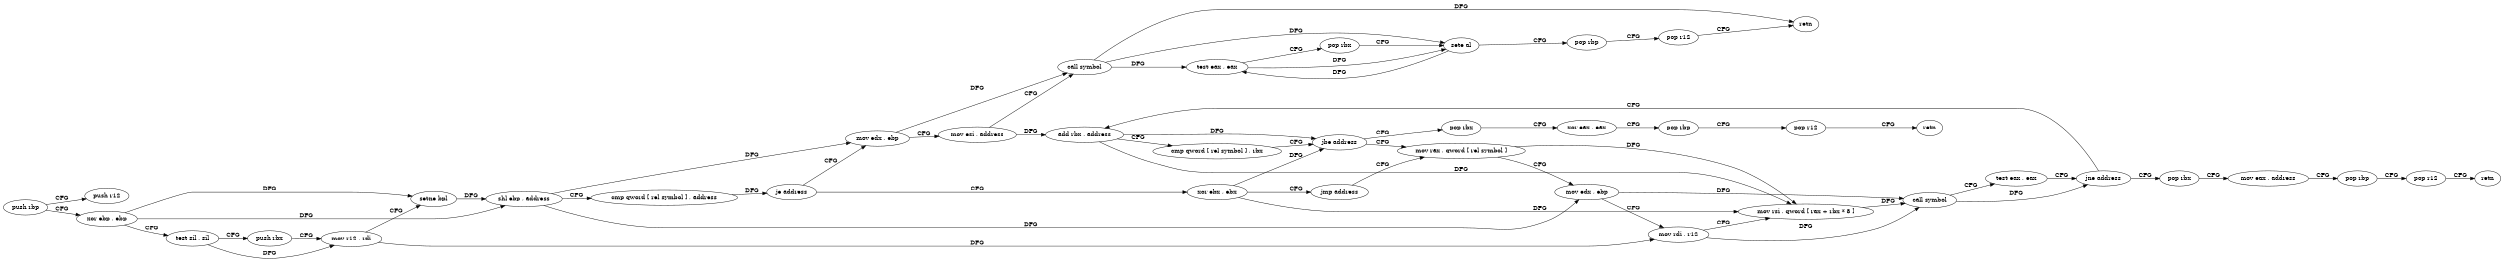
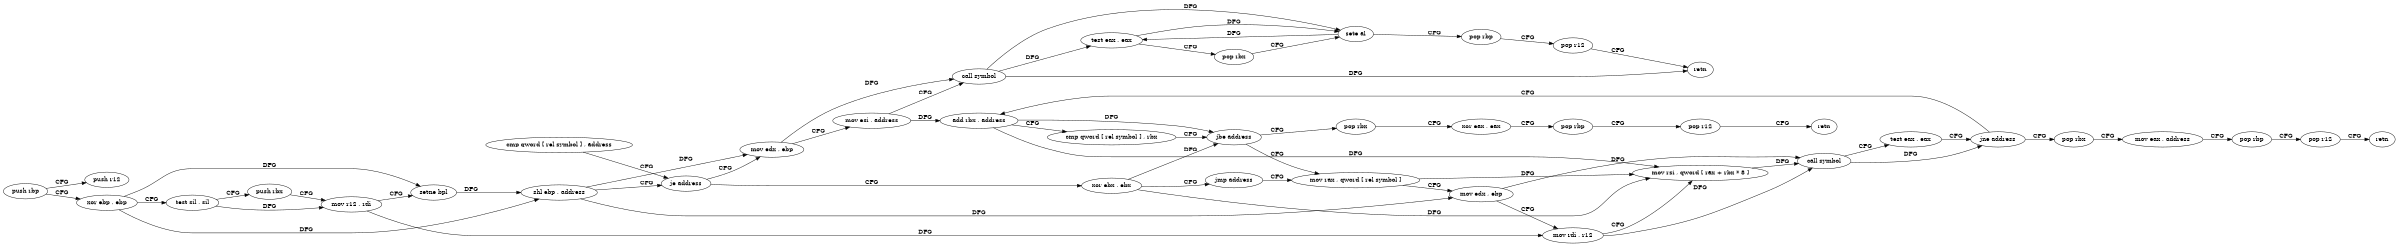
edge "cmp qword [ rel symbol ] , address" -> "je address": label "DFG" -> "CFG"
edge "shl ebp , address" -> "cmp qword [ rel symbol ] , address": now "shl ebp , address" -> "je address"
